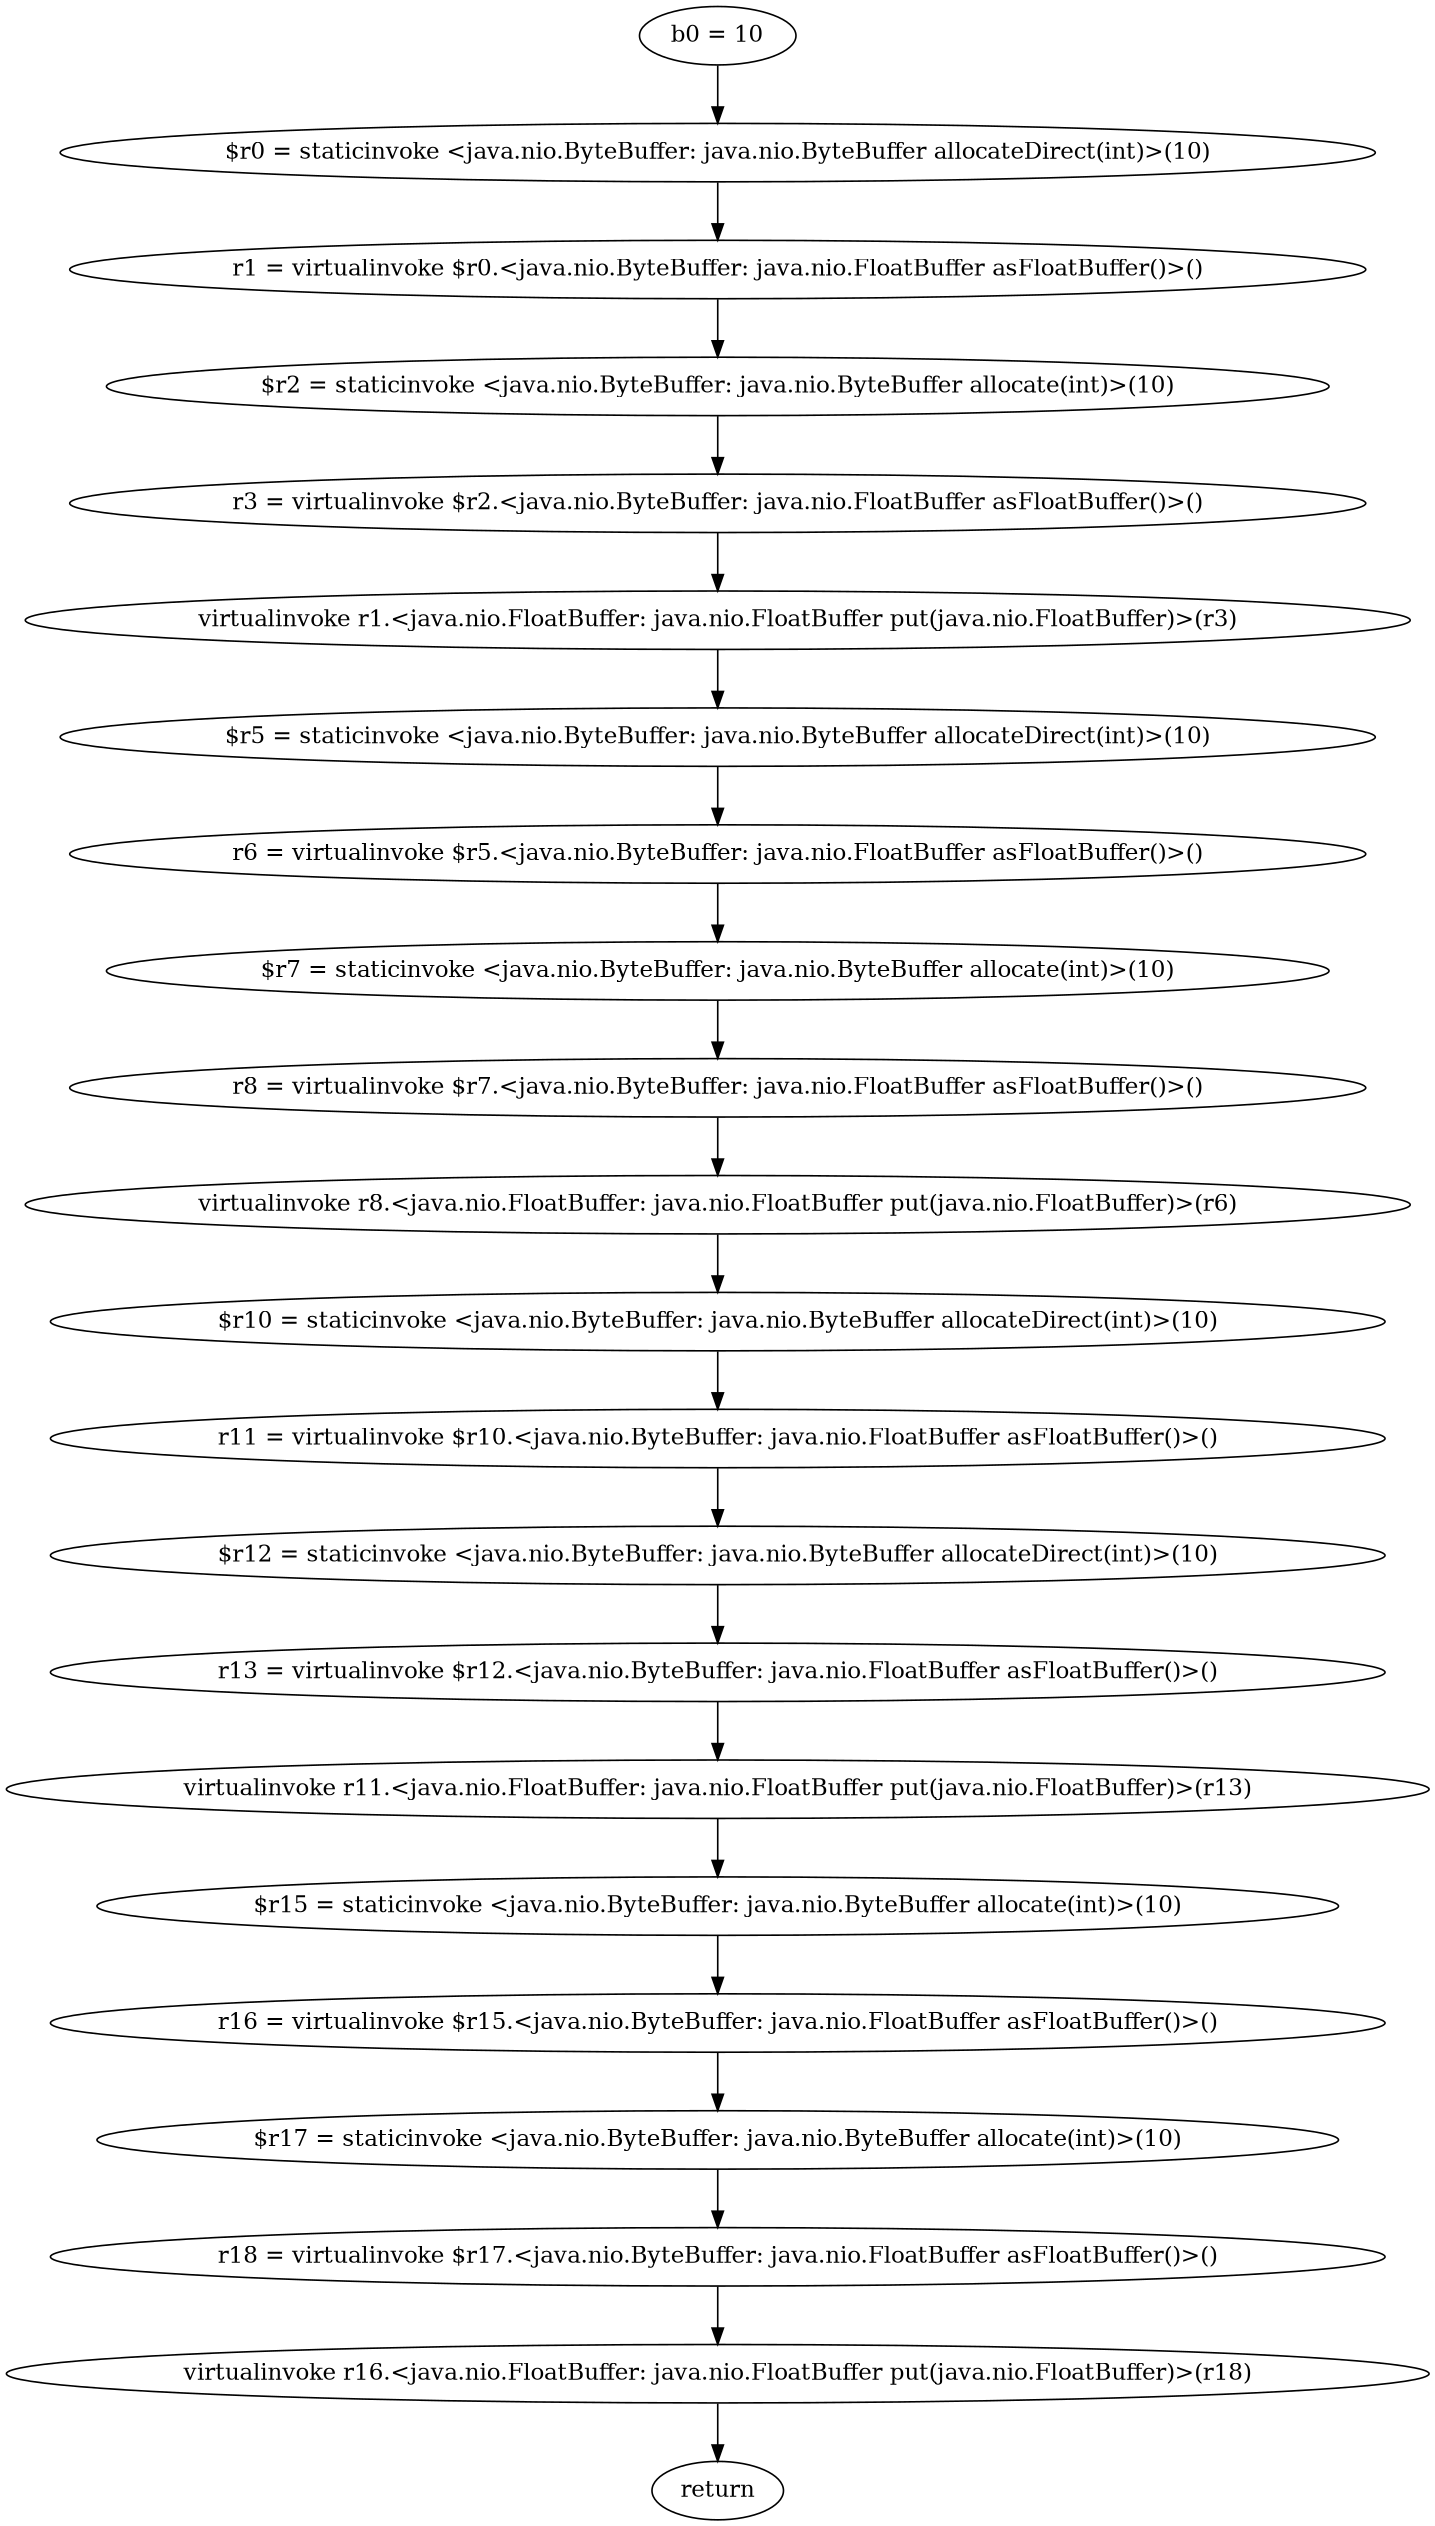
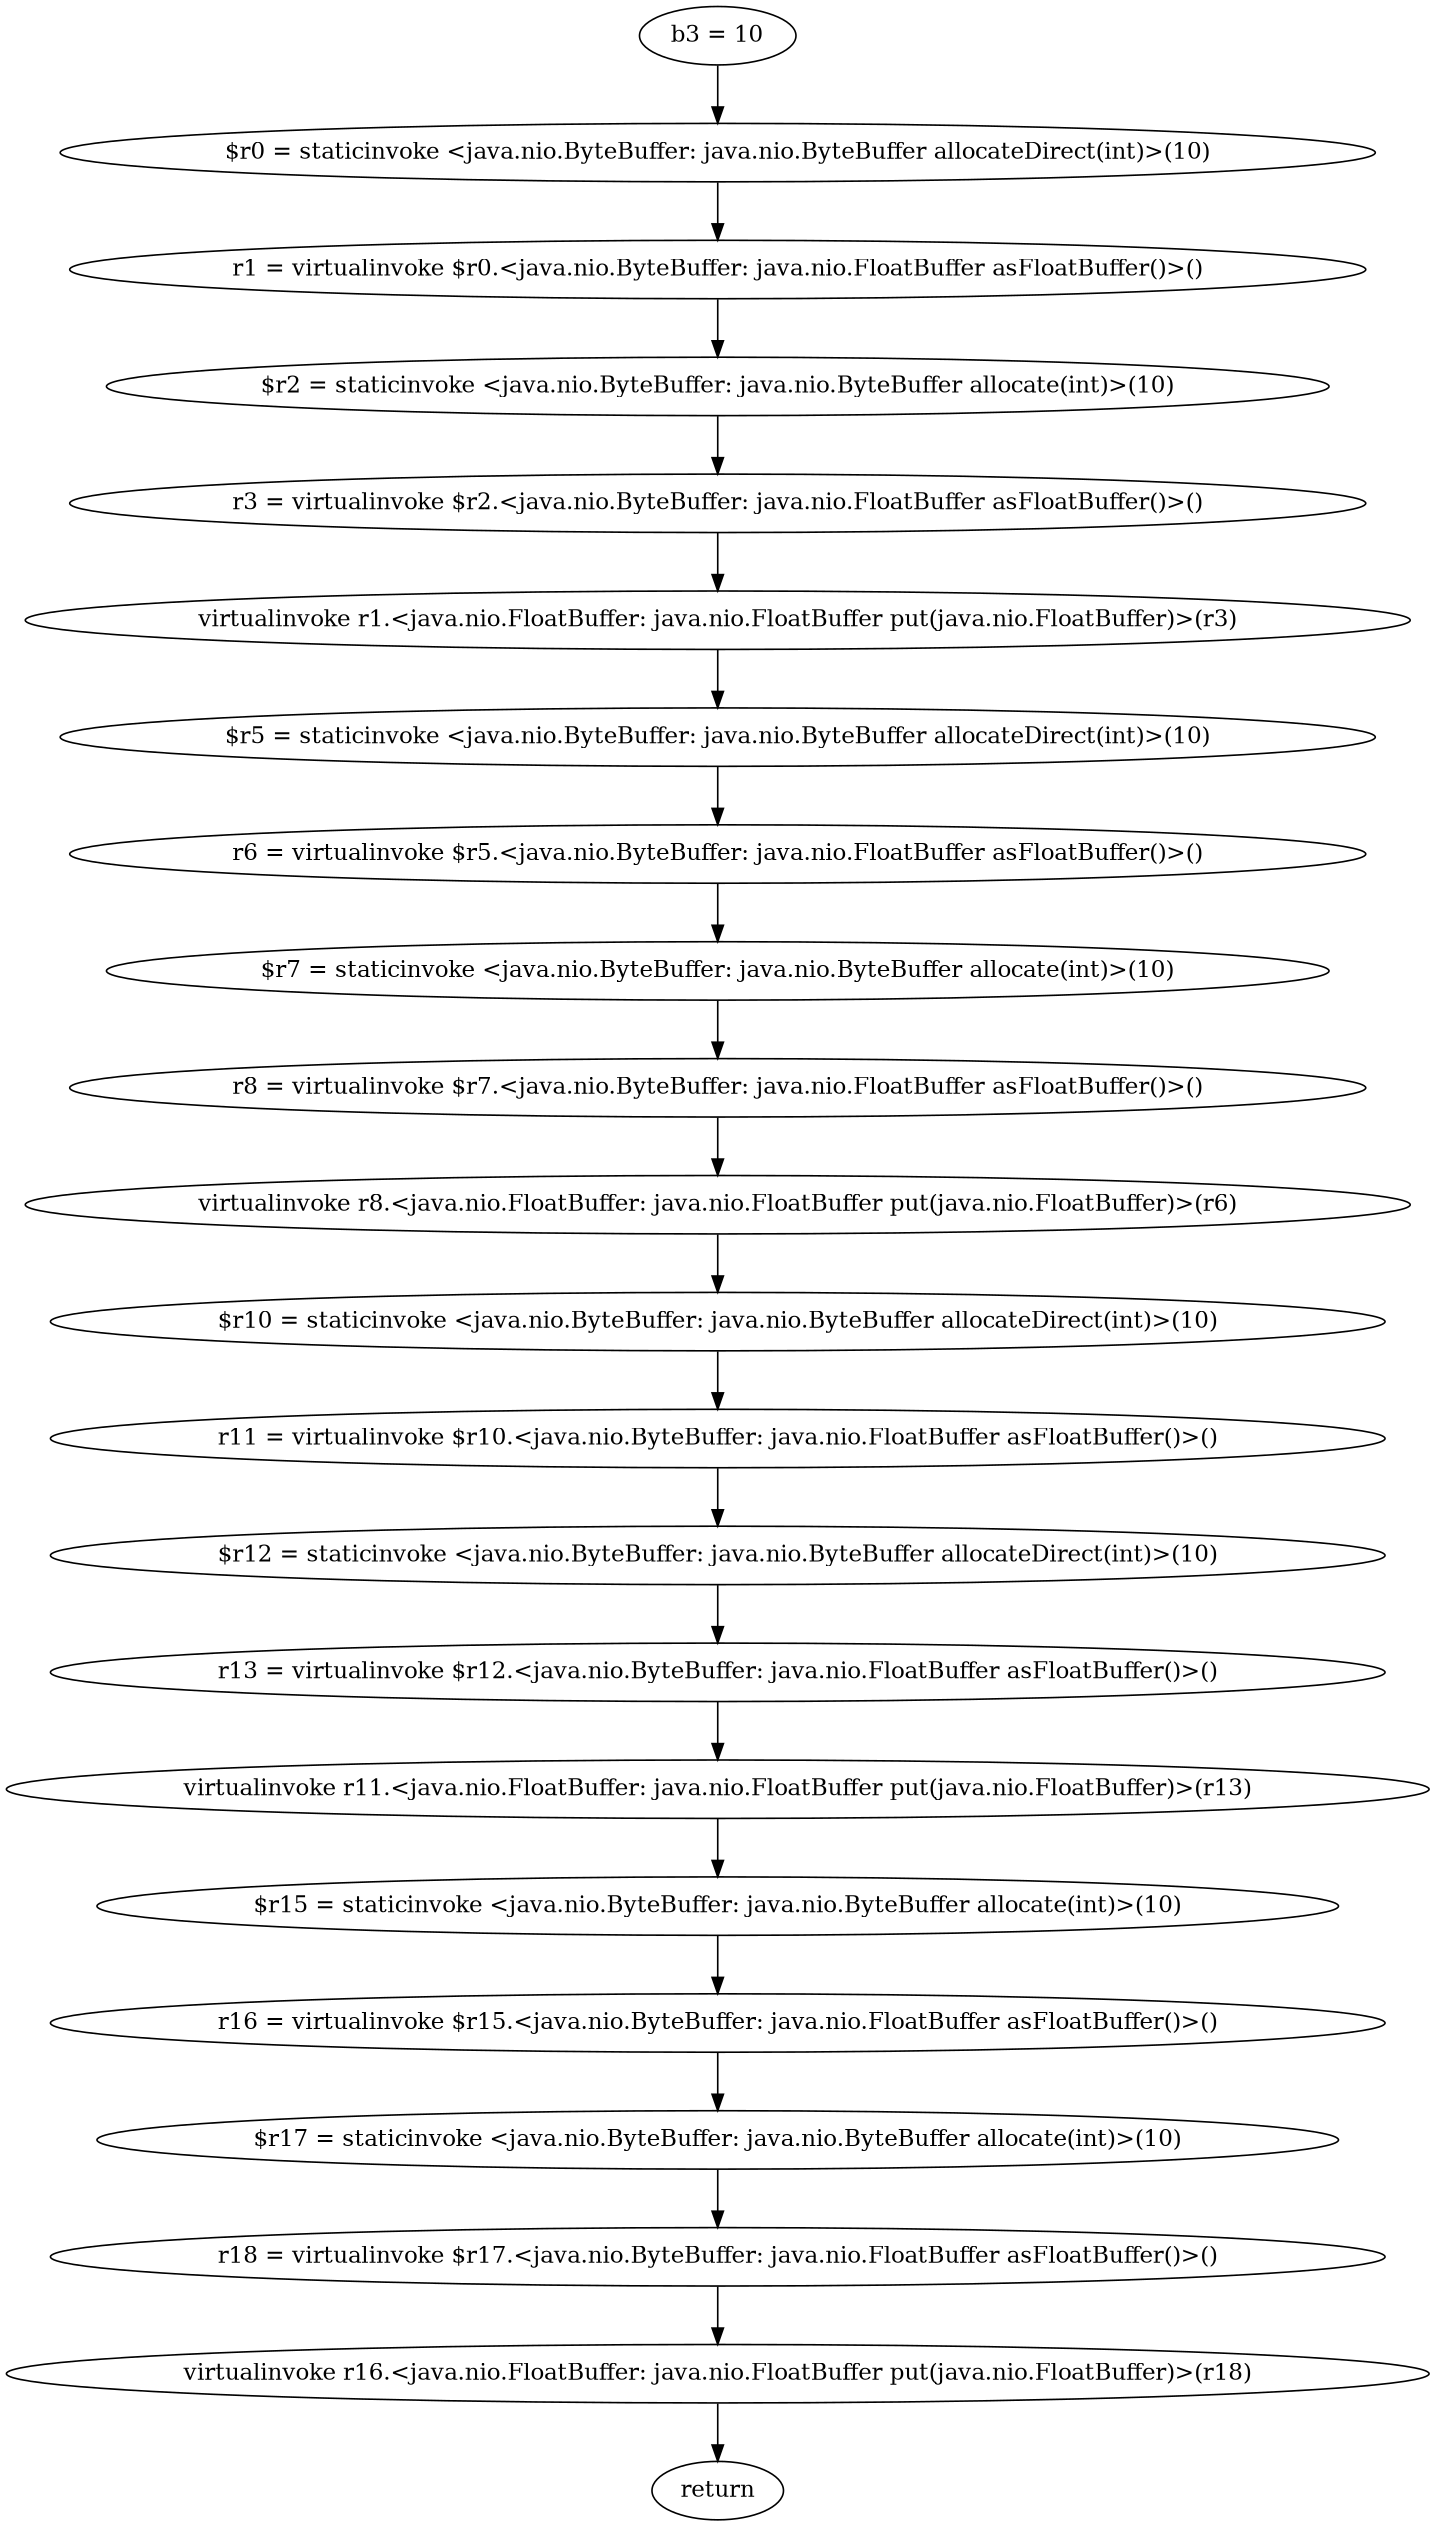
node "b0 = 10": label "b0 = 10" -> "b3 = 10"
